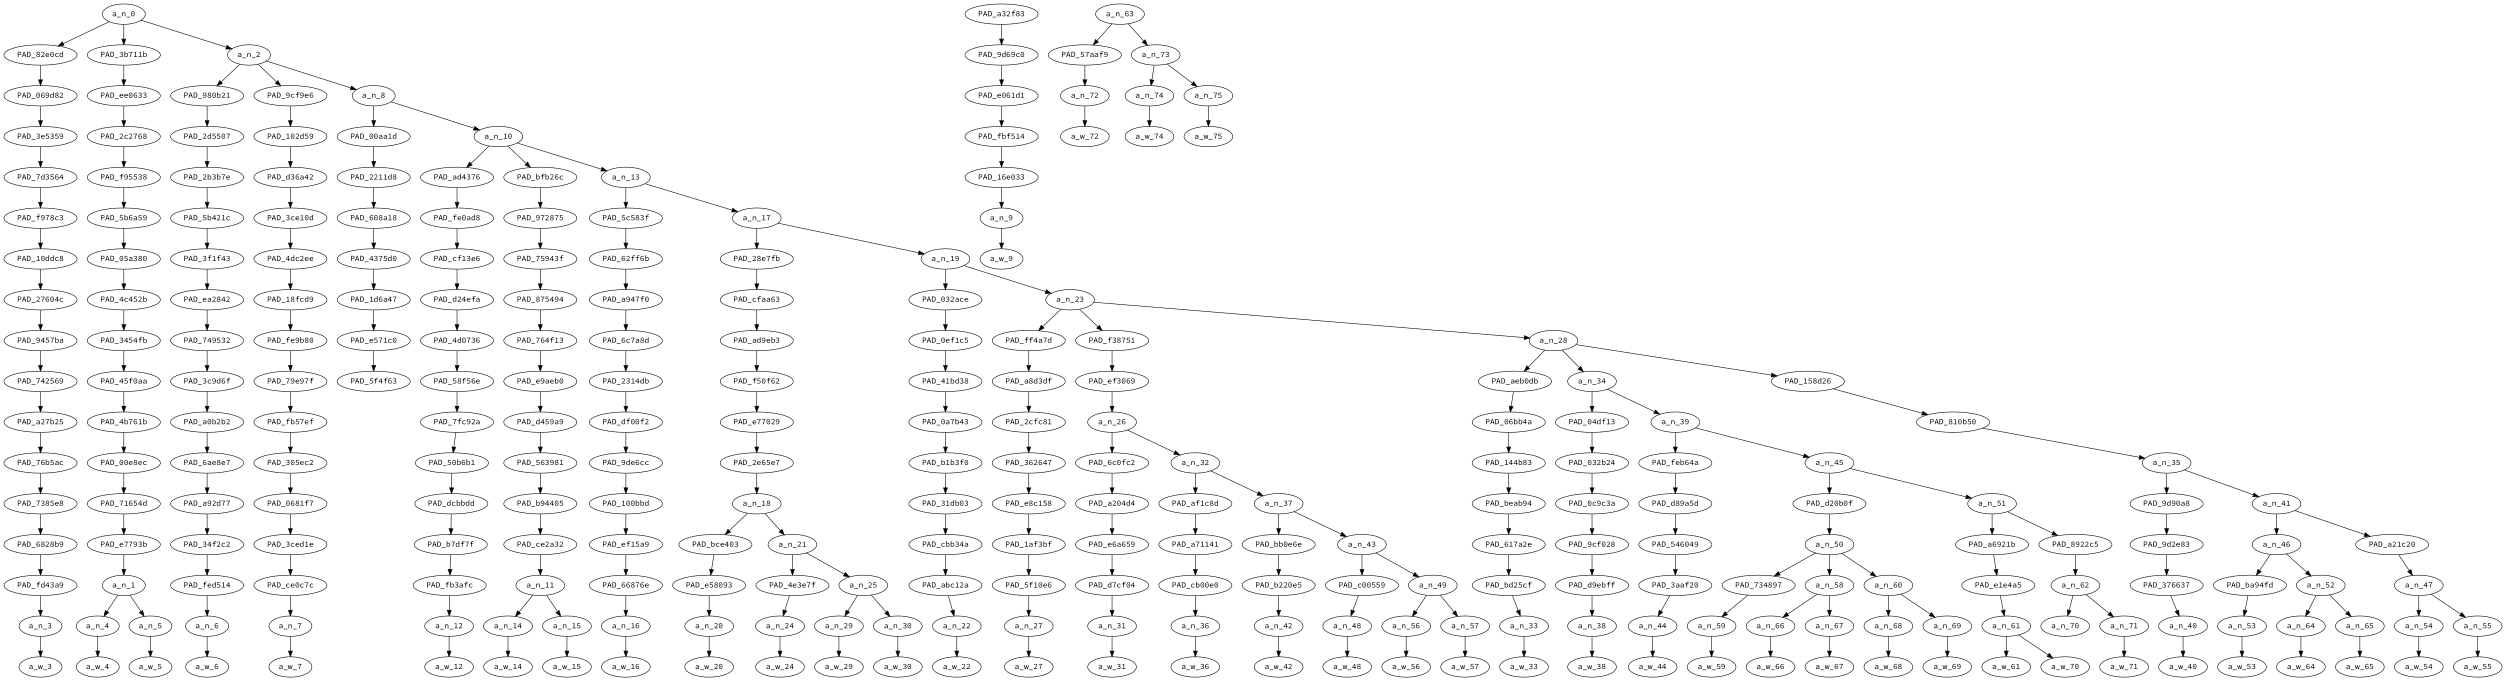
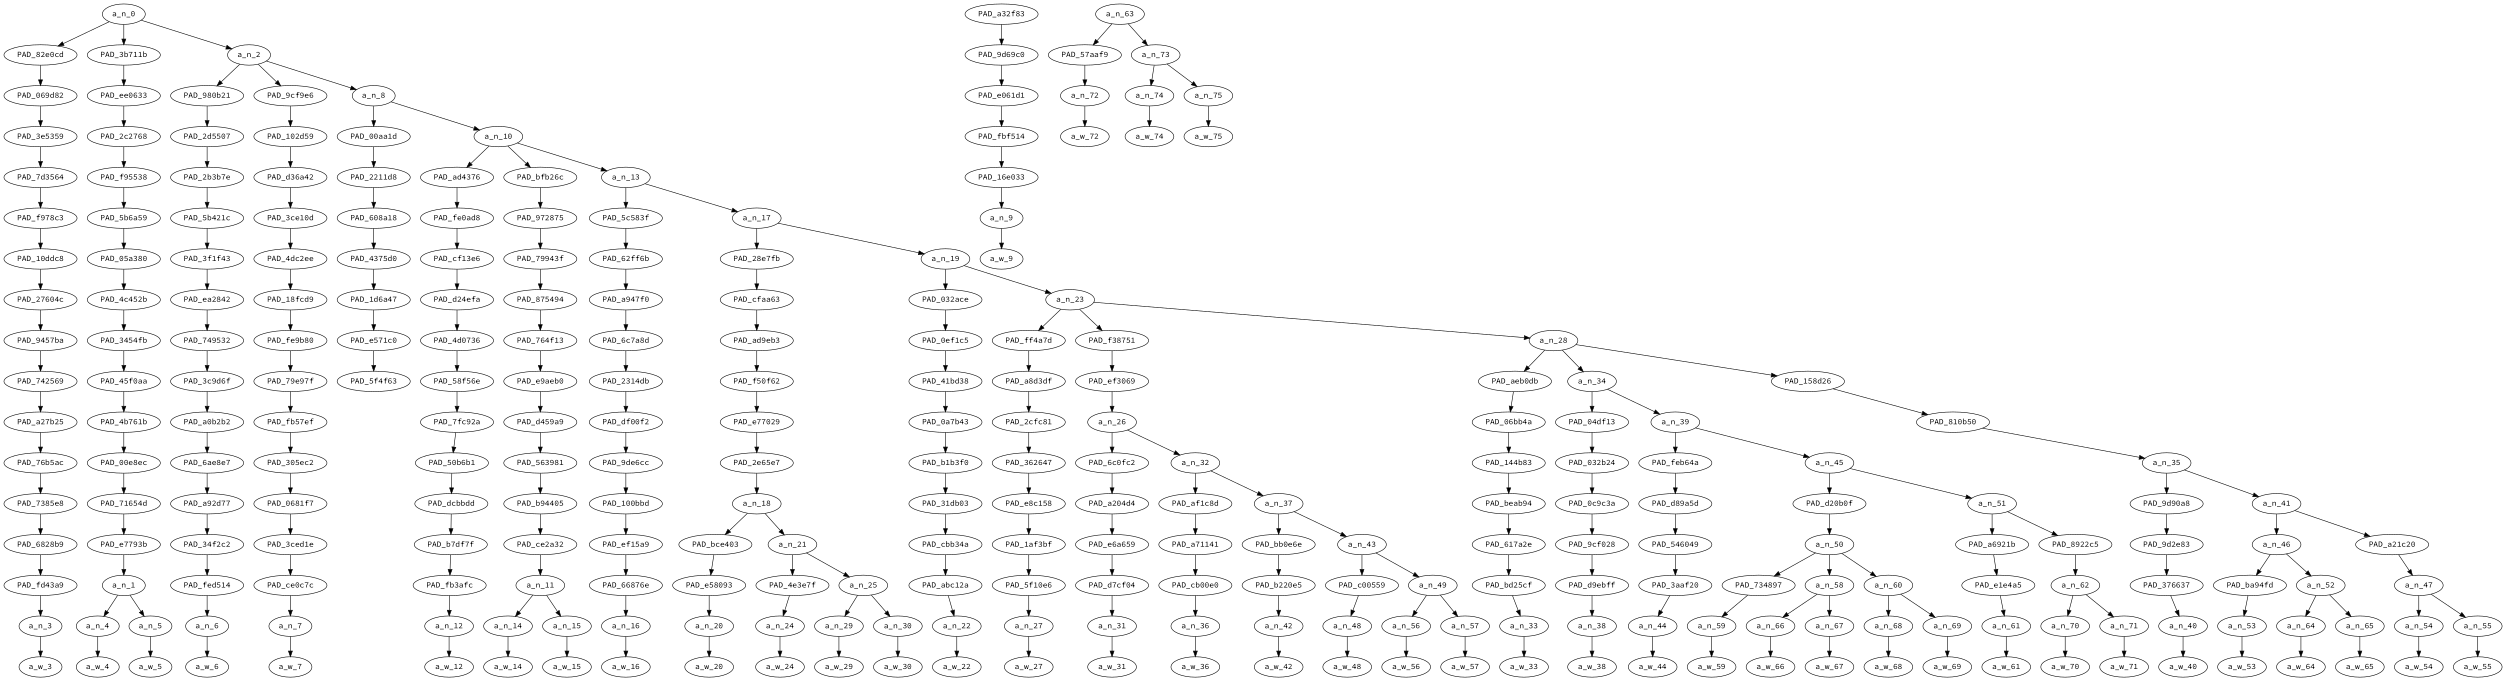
node "PAD_75943f": label "PAD_75943f" -> "PAD_79943f"
edge "a_n_61" -> "a_w_70": now "a_n_70" -> "a_w_70"
